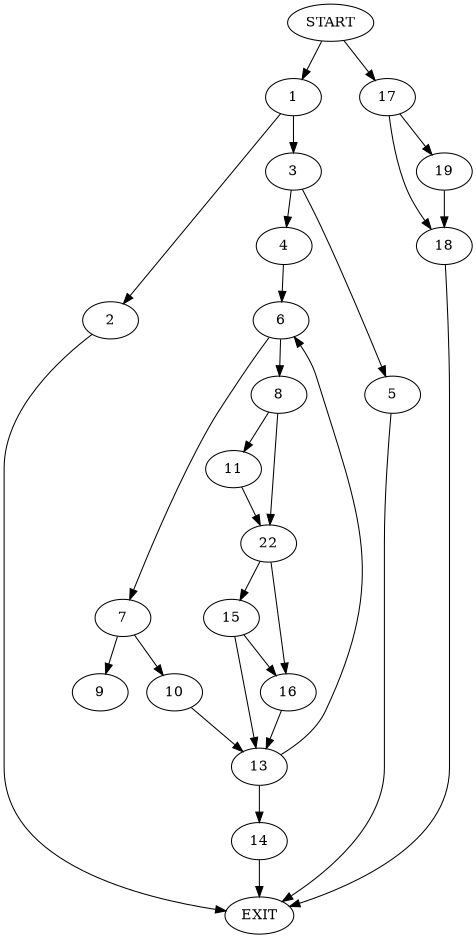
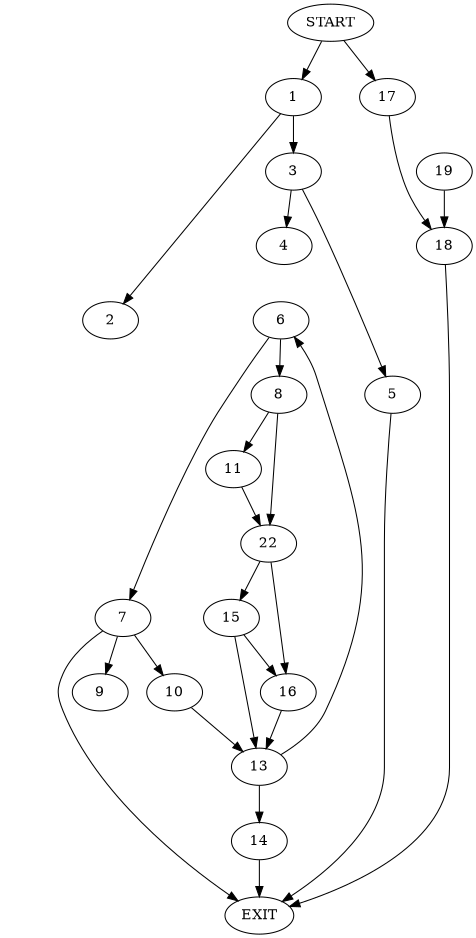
edge "17" -> "19": removed
edge "4" -> "6": removed
edge "2" -> "EXIT": now "7" -> "EXIT"
